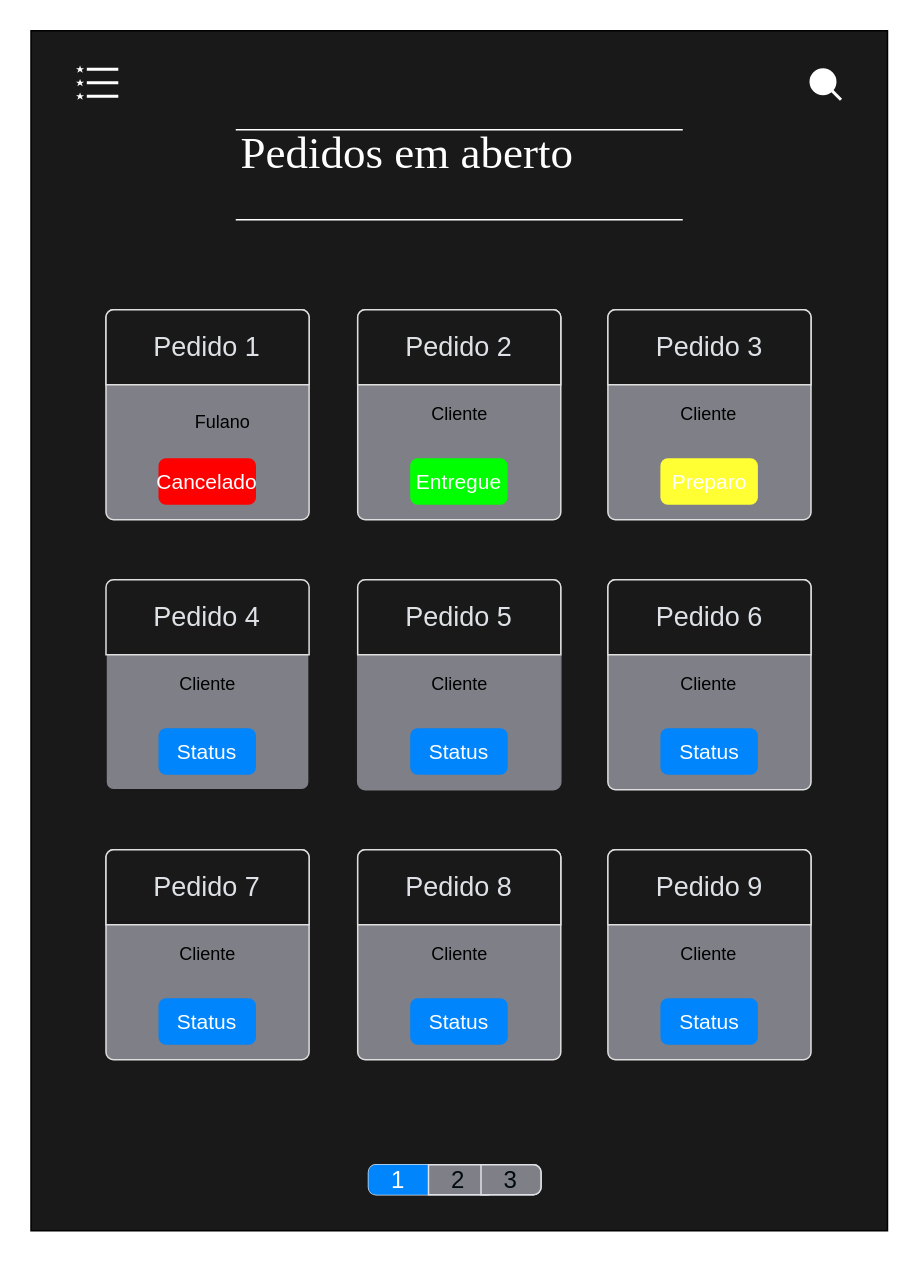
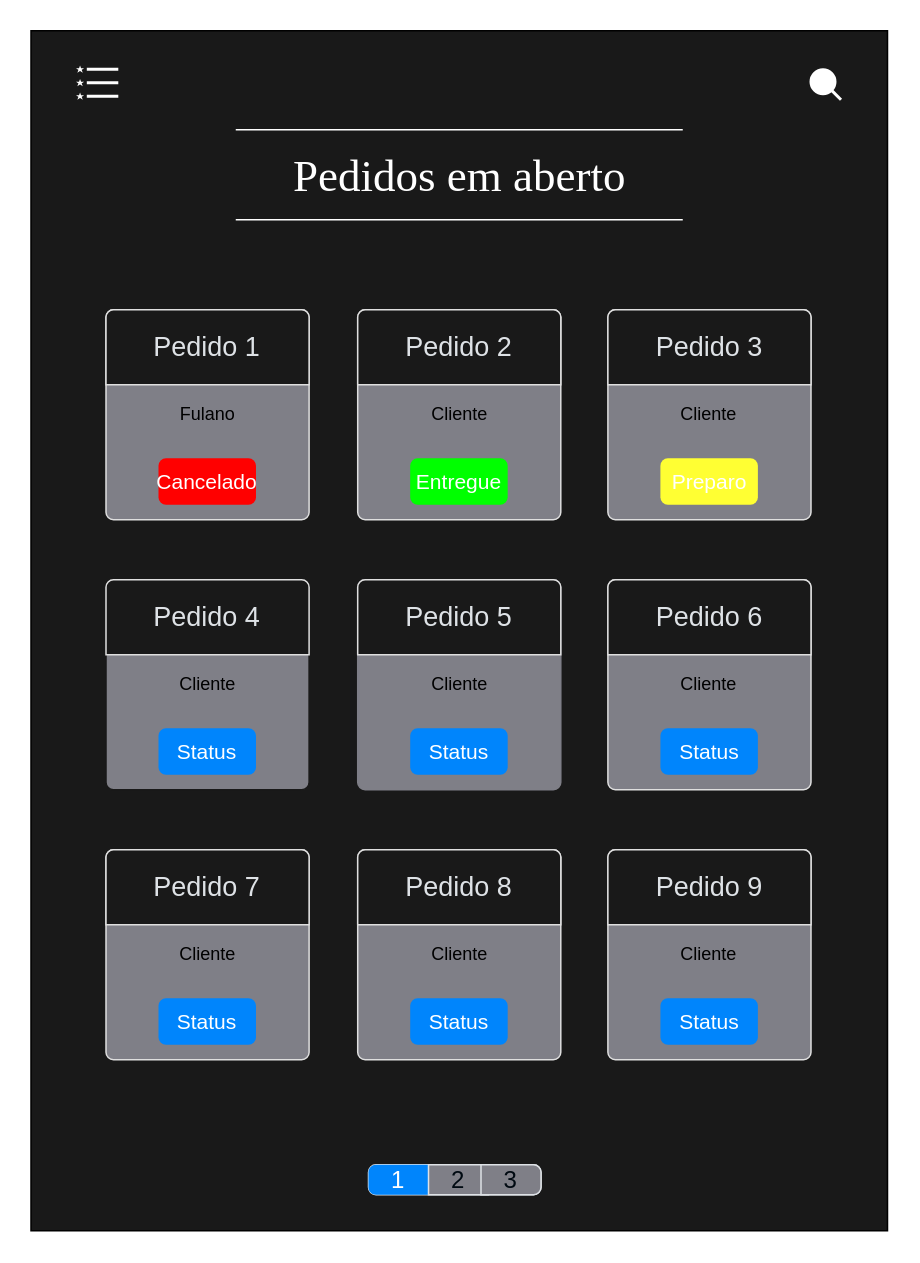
node "Pedidos em aberto": moved (407, 152) -> (459, 175)
node "Fulano": moved (222, 422) -> (207, 415)
